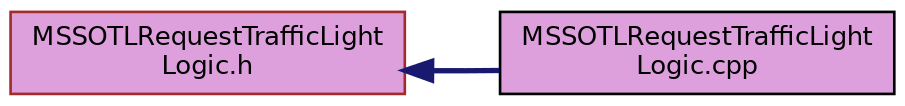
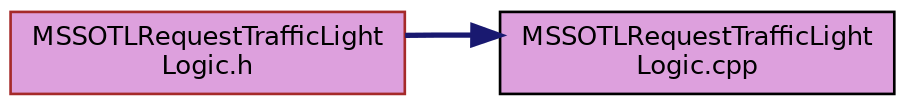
edge "MSSOTLRequestTrafficLight Logic.cpp" -> "MSSOTLRequestTrafficLight Logic.h": reversed
